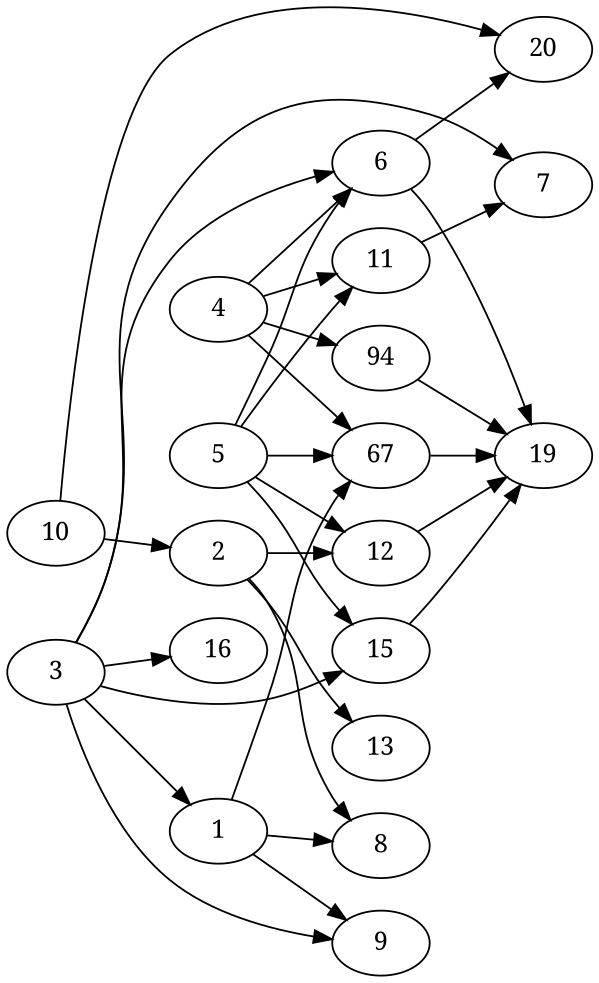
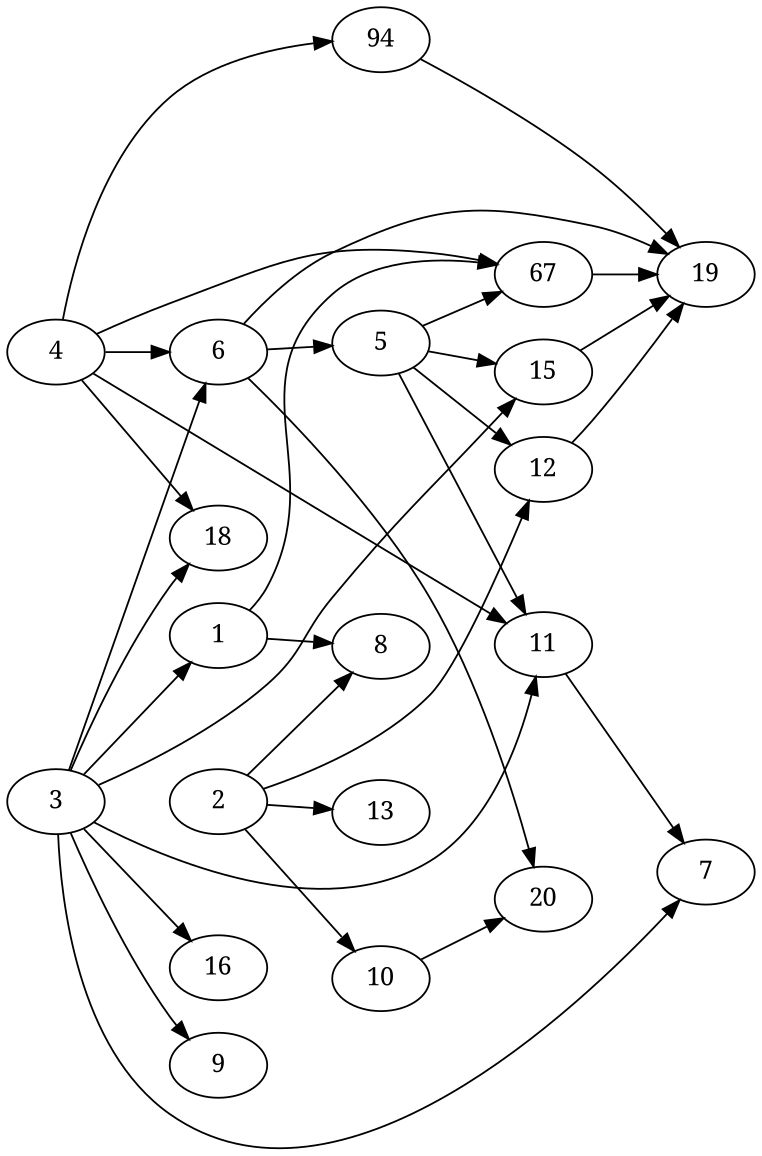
edge "5" -> "6": reversed
node "18": added
edge "10" -> "2": reversed
edge "1" -> "9": removed
edge "3" -> "11": added
